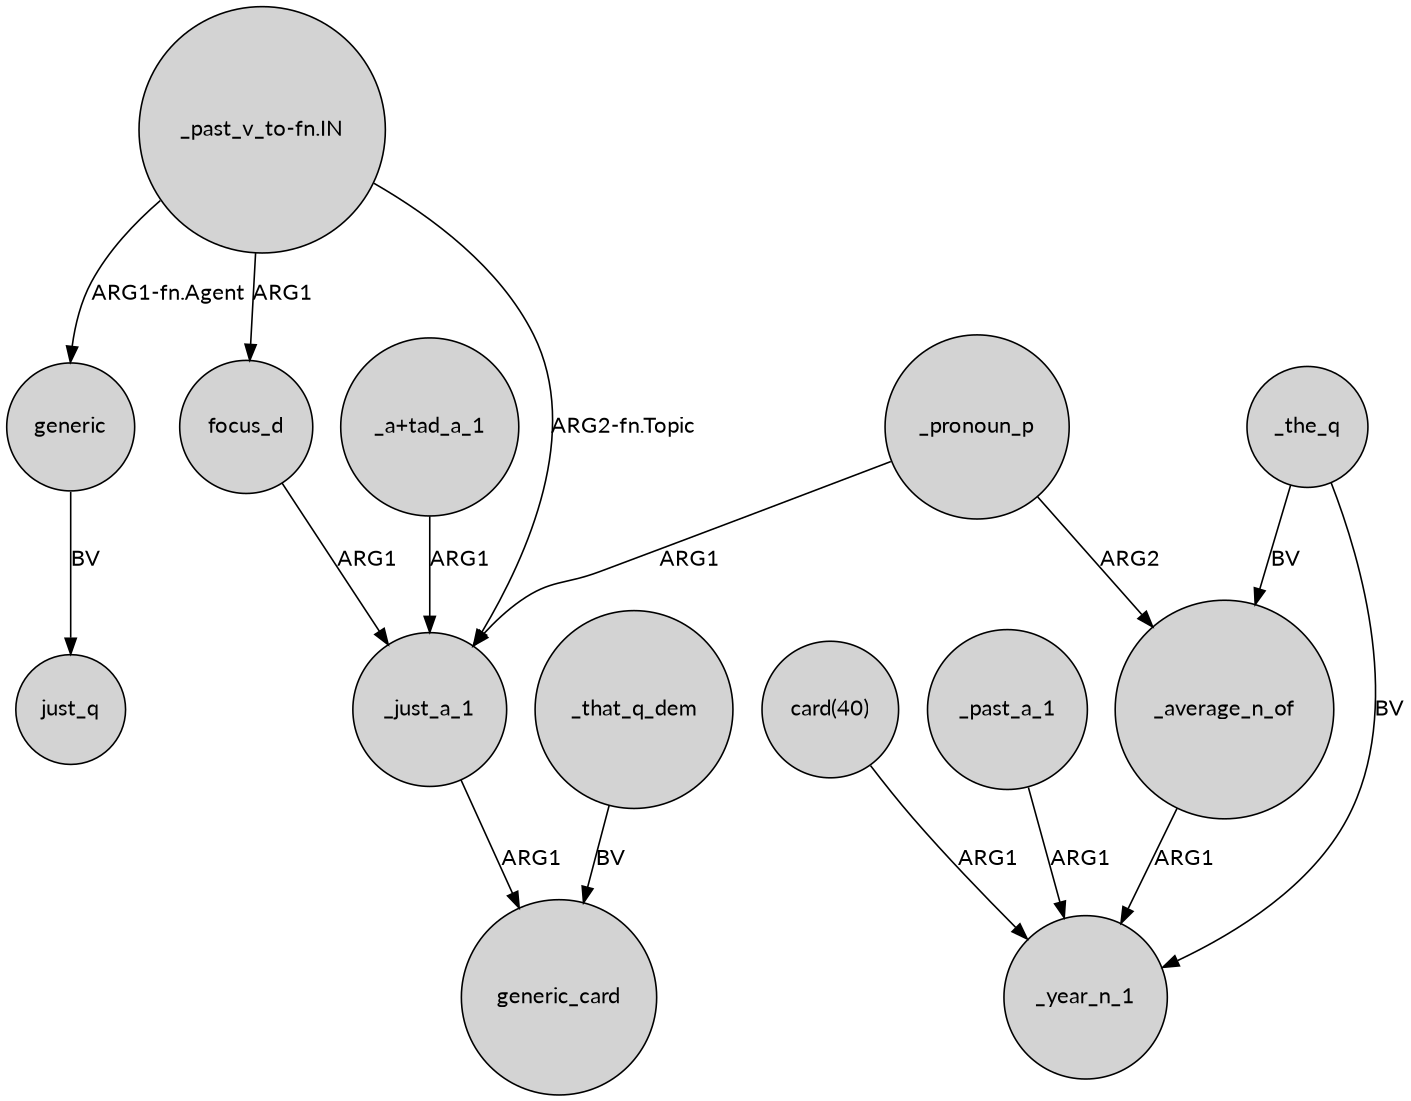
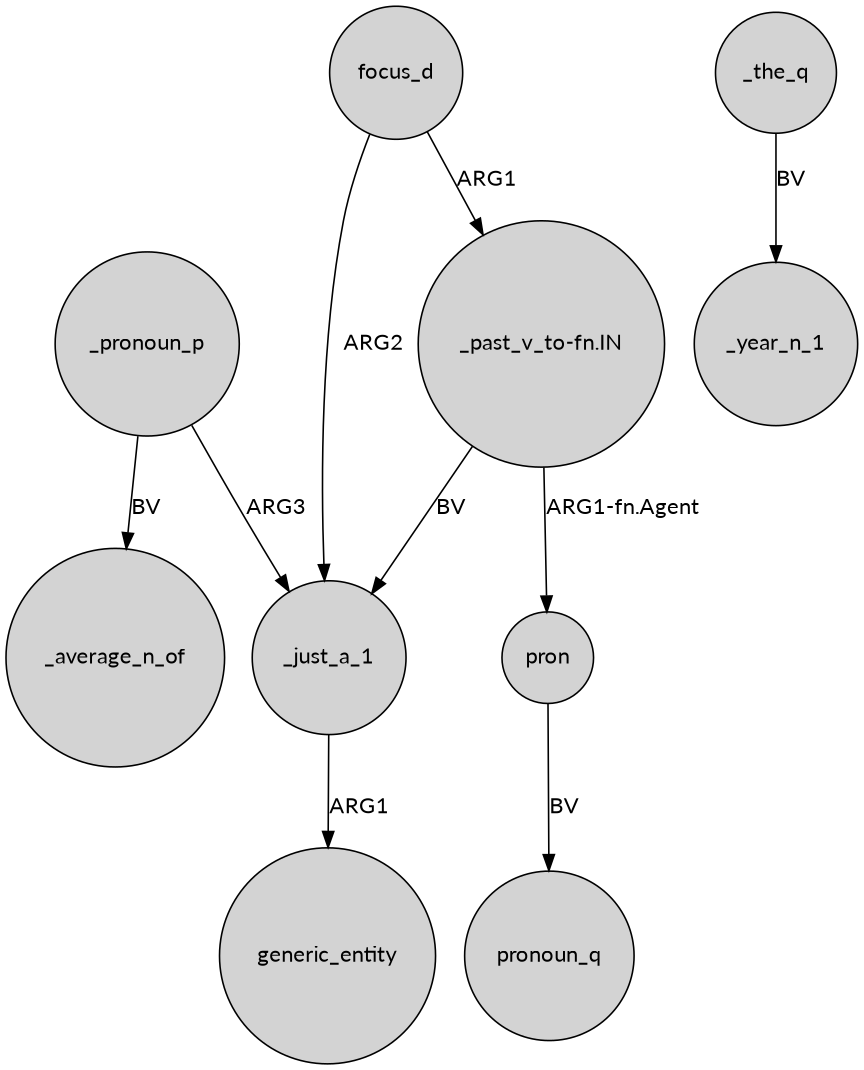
edge "_past_v_to-fn.IN" -> "focus_d": reversed
node "generic": label "generic" -> "pron"
node "_a+tad_a_1": removed
edge "_past_v_to-fn.IN" -> "_just_a_1": label "ARG2-fn.Topic" -> "BV"
edge "_the_q" -> "_average_n_of": removed, label "BV"
edge "focus_d" -> "_just_a_1": label "ARG1" -> "ARG2"
edge "_pronoun_p" -> "_just_a_1": label "ARG1" -> "ARG3"
edge "_pronoun_p" -> "_average_n_of": label "ARG2" -> "BV"
node "just_q": label "just_q" -> "pronoun_q"
node "_that_q_dem": removed
node "card(40)": removed
node "_past_a_1": removed
edge "_average_n_of" -> "_year_n_1": removed, label "ARG1"
node "generic_card": label "generic_card" -> "generic_entity"
